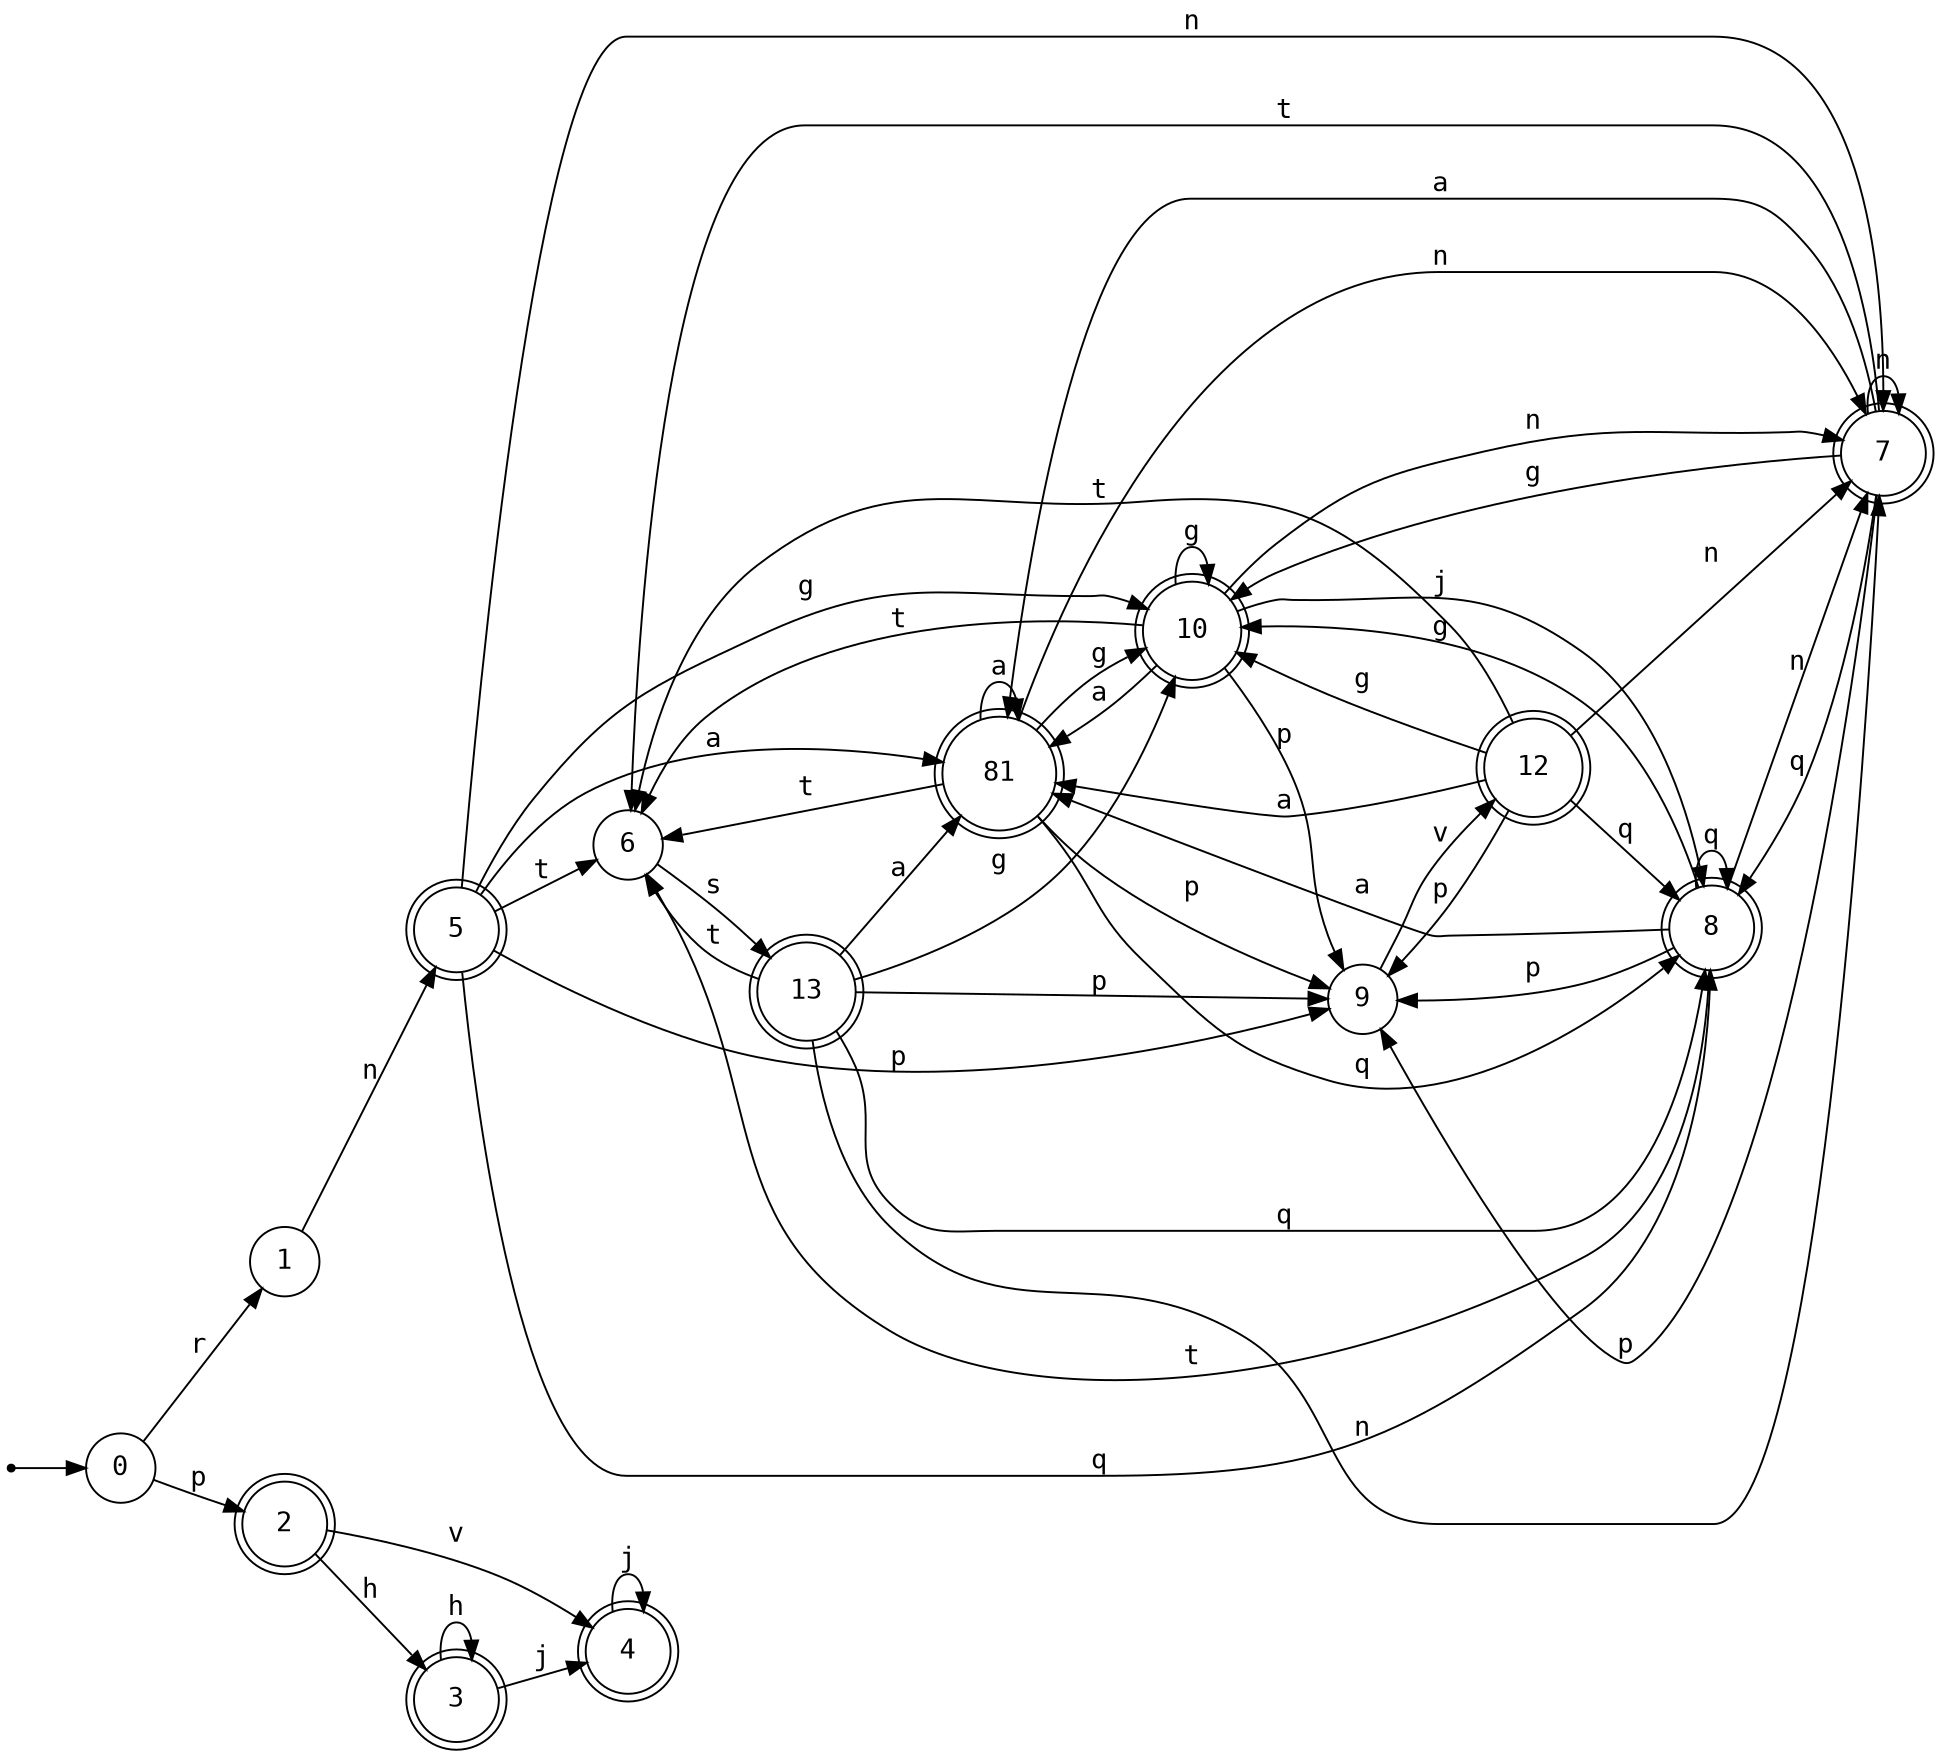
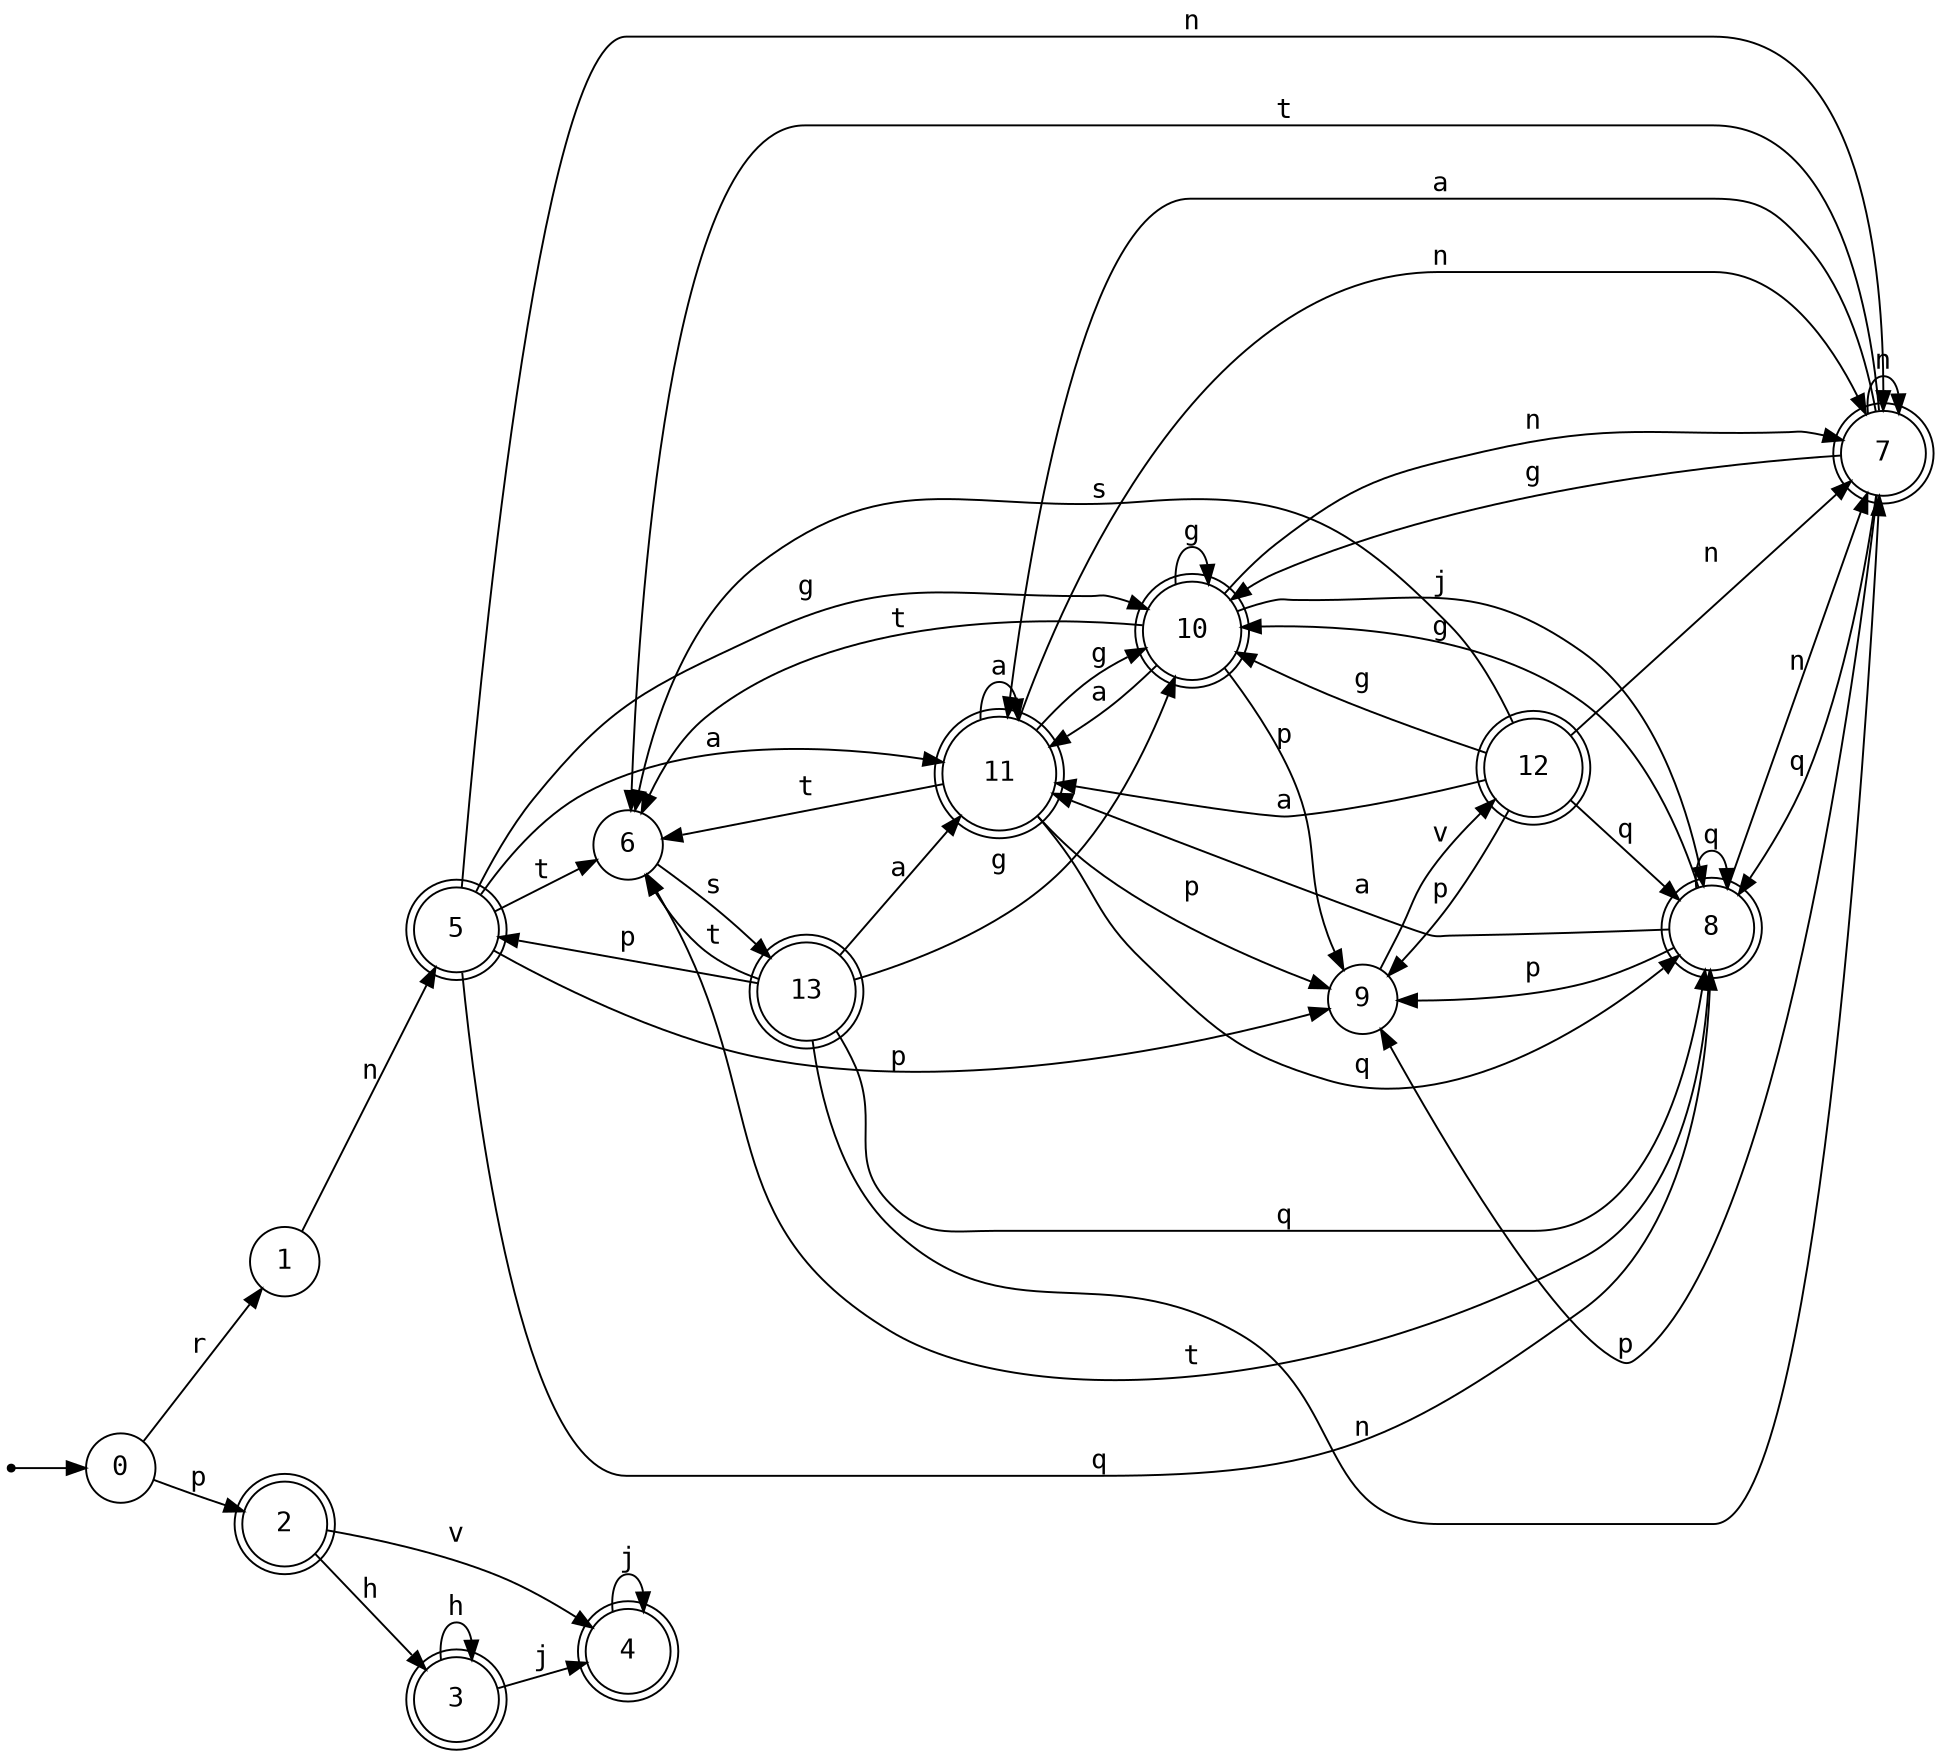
edge "12" -> "6": label "t" -> "s"
node "81": label "81" -> "11"
edge "13" -> "9": now "13" -> "5"
